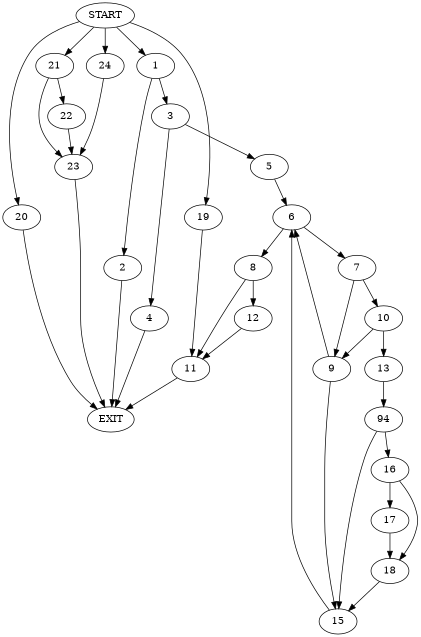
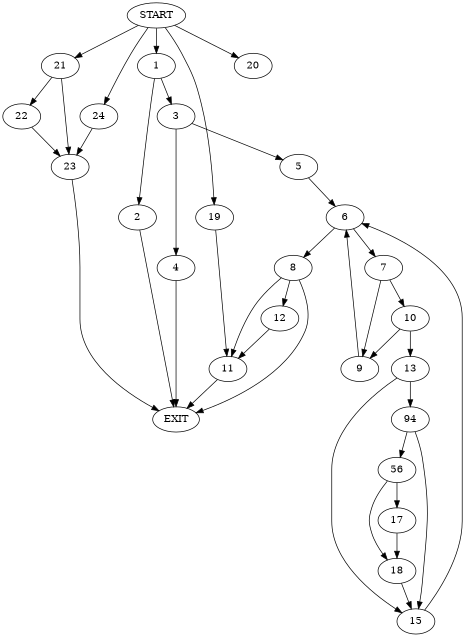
edge "20" -> "EXIT": now "8" -> "EXIT"
node "16": label "16" -> "56"
edge "9" -> "15": now "13" -> "15"
